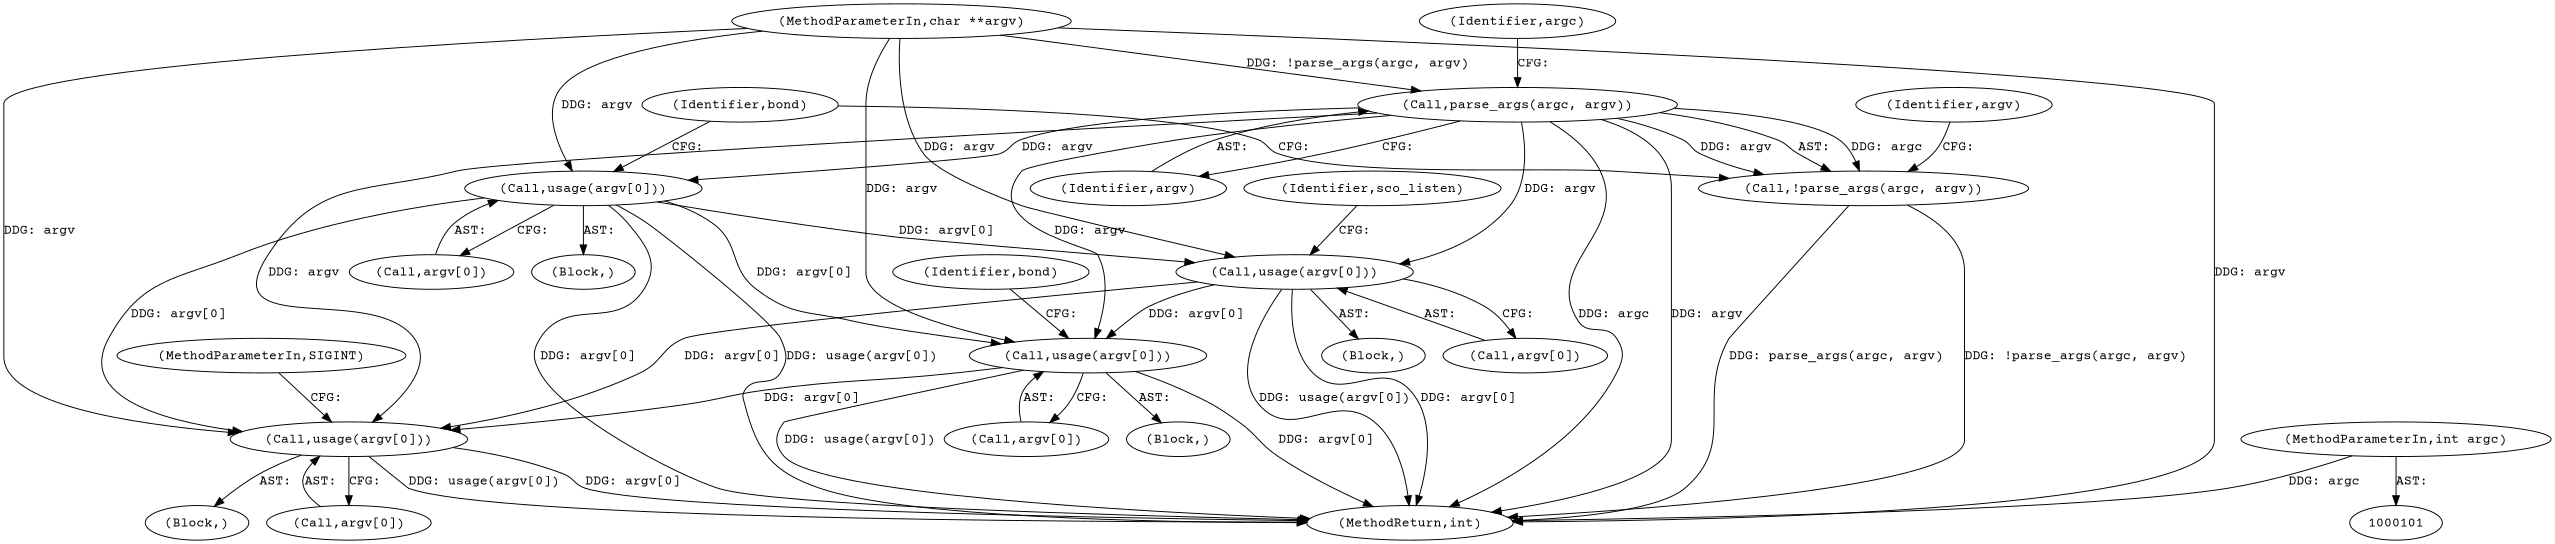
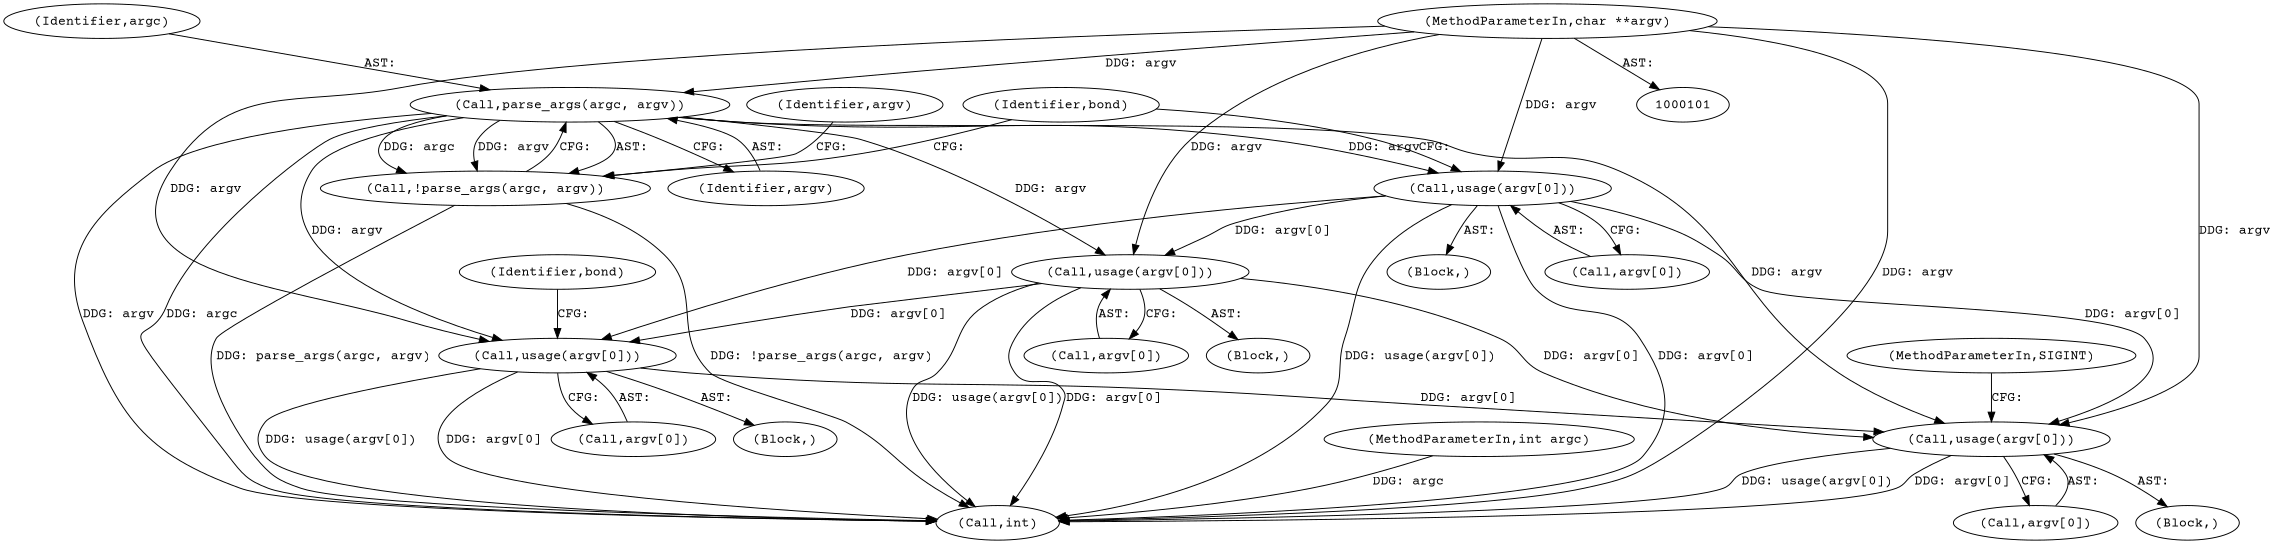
edge "(MethodParameterIn,char **argv)" -> "(Call,parse_args(argc, argv))": label "DDG: !parse_args(argc, argv)" -> "DDG: argv"
edge "(Identifier,argc)" -> "(Call,parse_args(argc, argv))": label "CFG: " -> "AST: "
edge "(Call,!parse_args(argc, argv))" -> "(Call,parse_args(argc, argv))": added, label "CFG:"
node "(Identifier,sco_listen)": removed
edge "(MethodParameterIn,int argc)" -> "1000101": now "(MethodParameterIn,char **argv)" -> "1000101"
node "(MethodReturn,int)": label "(MethodReturn,int)" -> "(Call,int)"
